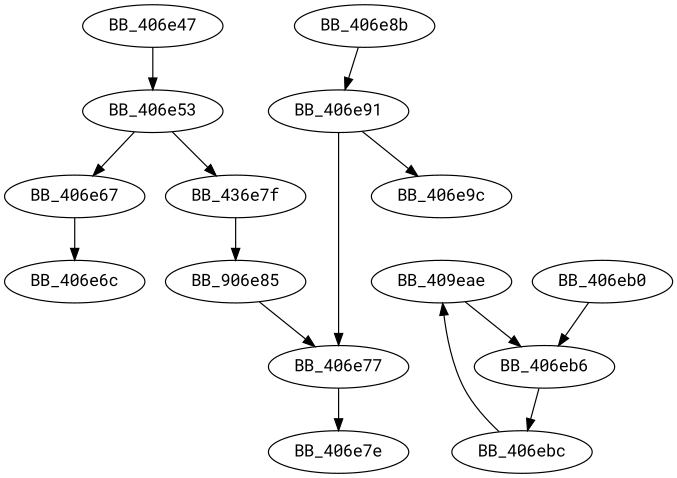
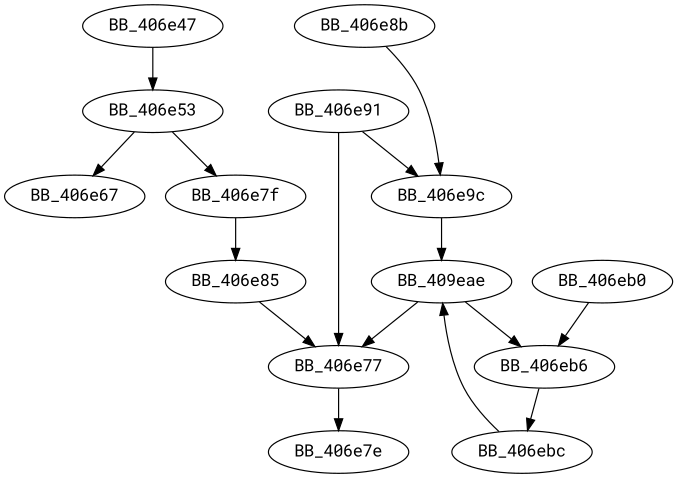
edge "BB_406e8b" -> "BB_406e91": now "BB_406e8b" -> "BB_406e9c"
node "BB_436e7f": label "BB_436e7f" -> "BB_406e7f"
edge "BB_406e9c" -> "BB_409eae": added
node "BB_406e6c": removed
node "BB_906e85": label "BB_906e85" -> "BB_406e85"
edge "BB_409eae" -> "BB_406e77": added
